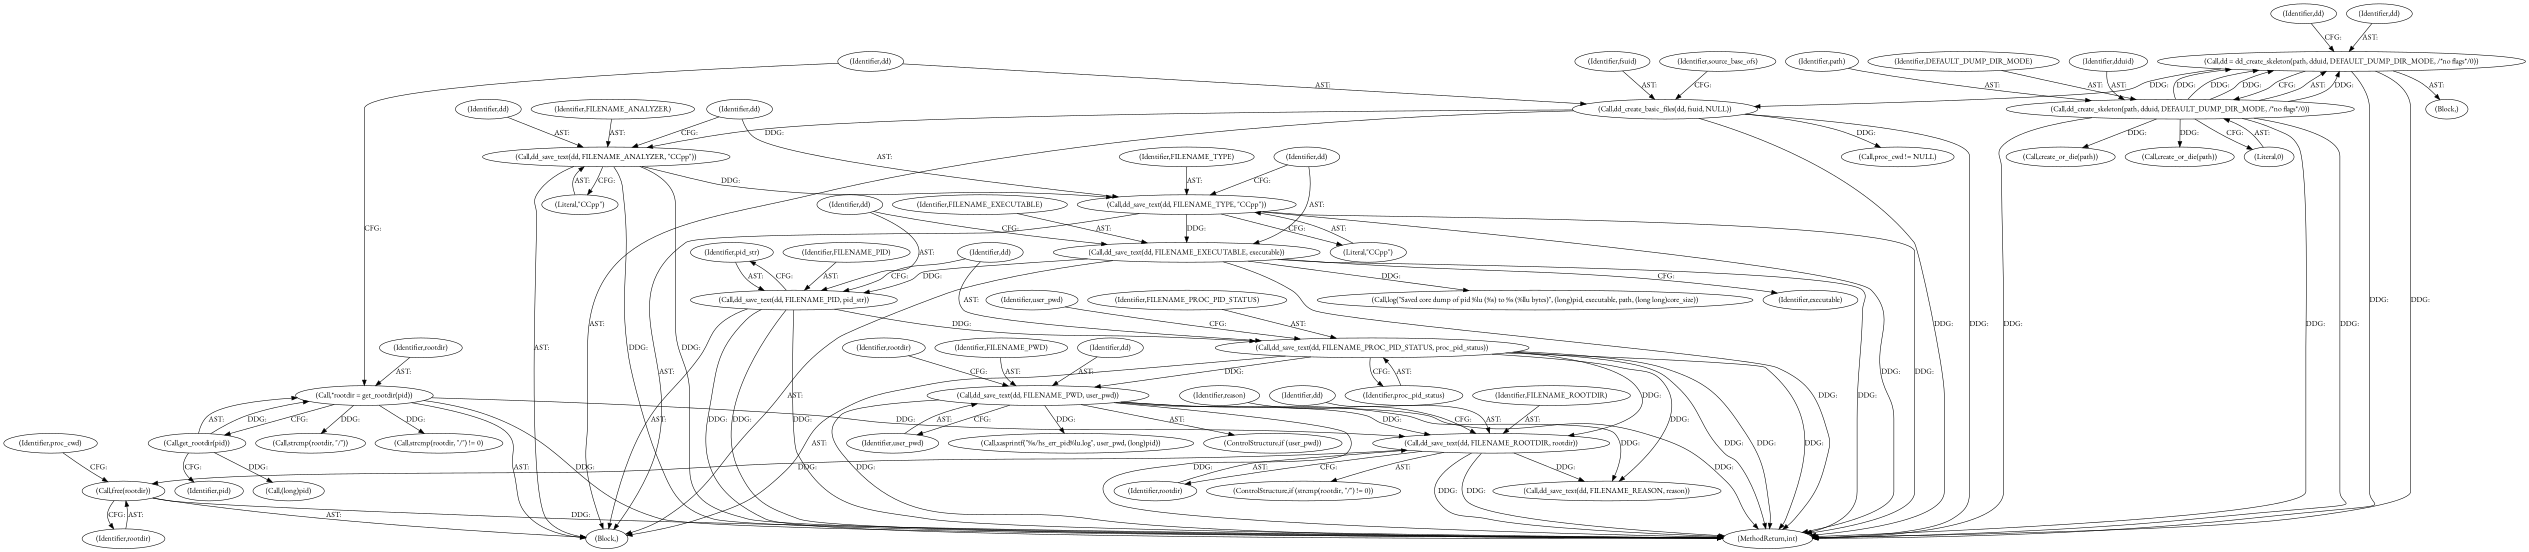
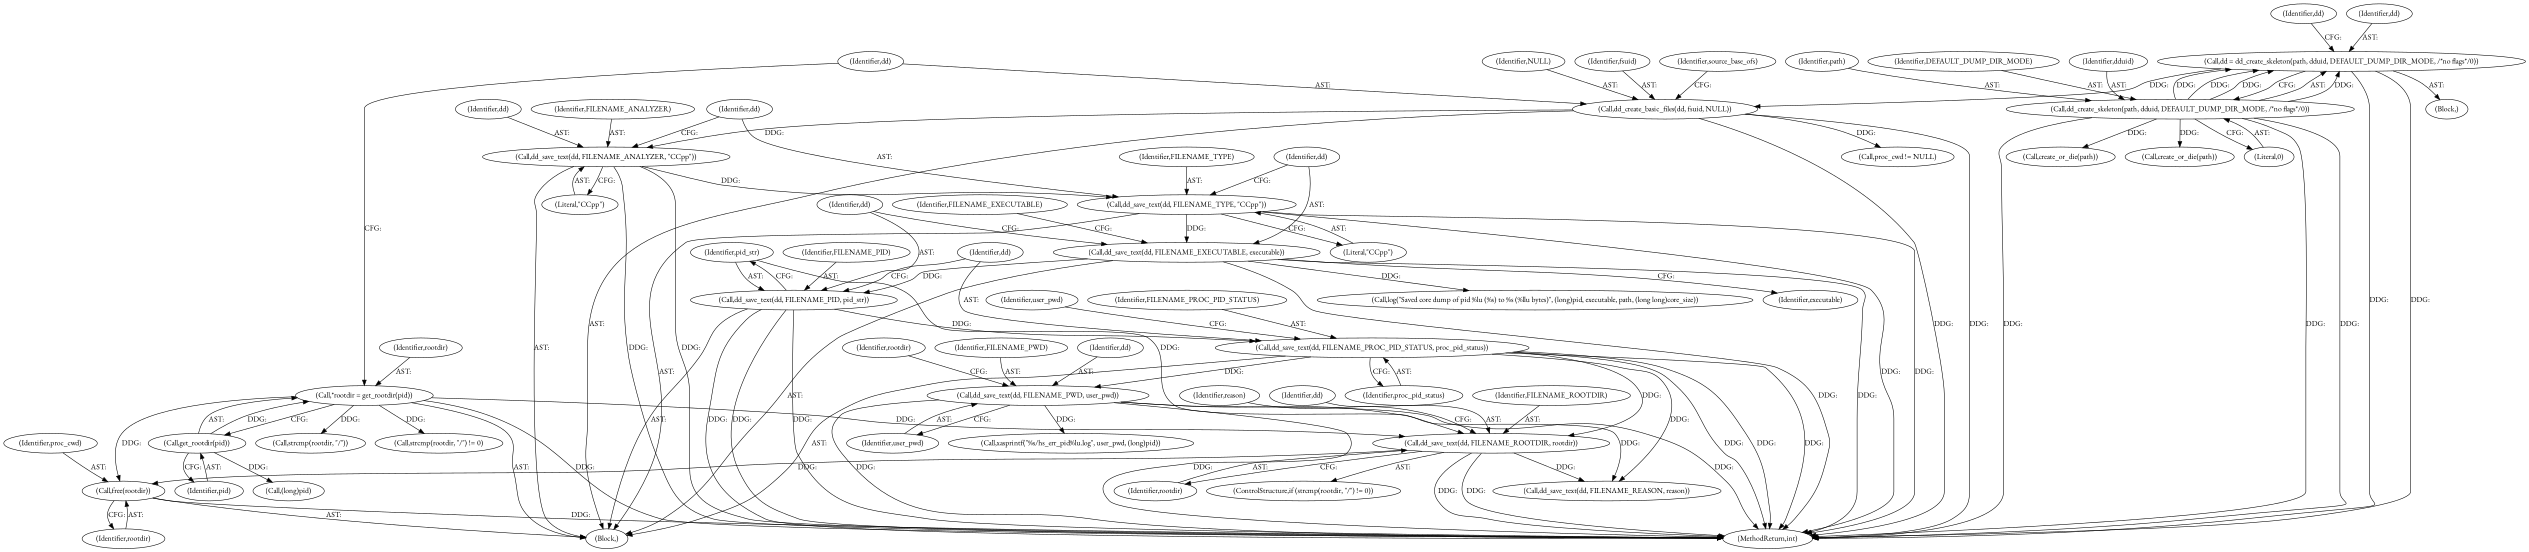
node "(Identifier,NULL)": added
edge "(Identifier,FILENAME_EXECUTABLE)" -> "(Call,dd_save_text(dd, FILENAME_EXECUTABLE, executable))": label "AST: " -> "CFG: "
edge "(Call,*rootdir = get_rootdir(pid))" -> "(Call,free(rootdir))": added, label "DDG:"
edge "(Call,dd_save_text(dd, FILENAME_PWD, user_pwd))" -> "(Call,dd_save_text(dd, FILENAME_ROOTDIR, rootdir))": now "(Identifier,pid_str)" -> "(Call,dd_save_text(dd, FILENAME_ROOTDIR, rootdir))"
node "(ControlStructure,if (user_pwd))": removed
edge "(Identifier,proc_cwd)" -> "(Call,free(rootdir))": label "CFG: " -> "AST: "
edge "(Identifier,pid)" -> "(Call,get_rootdir(pid))": added, label "AST:"
